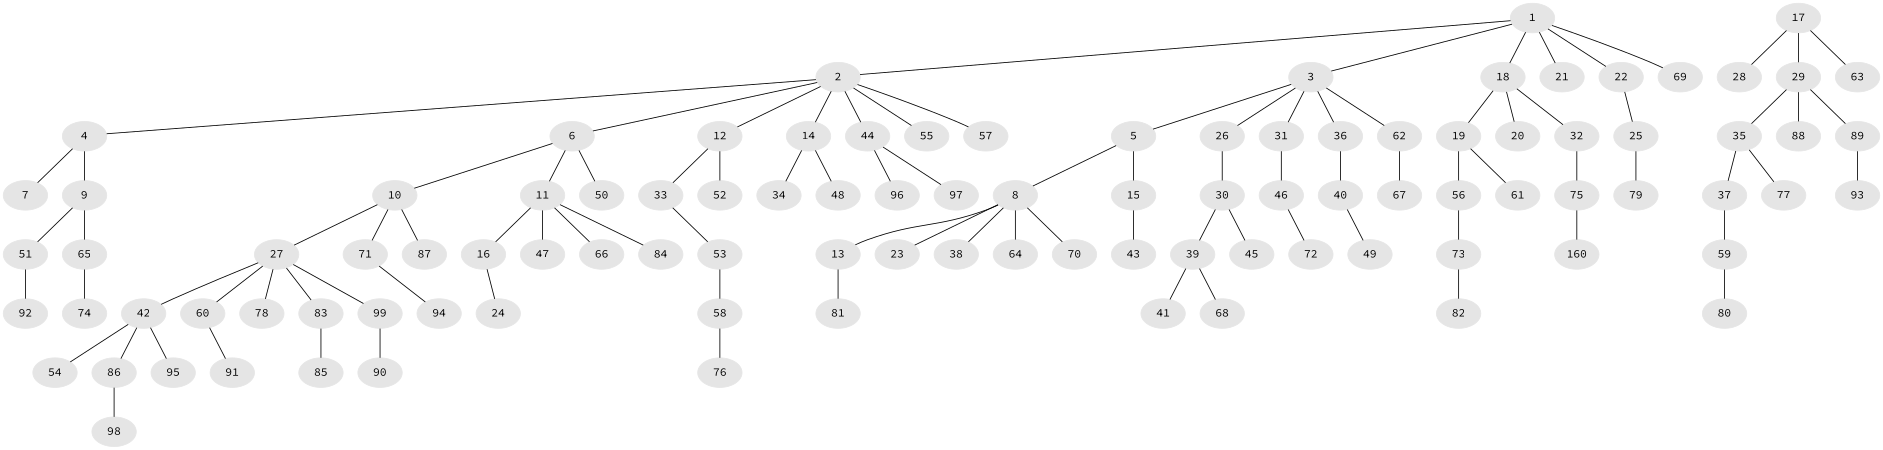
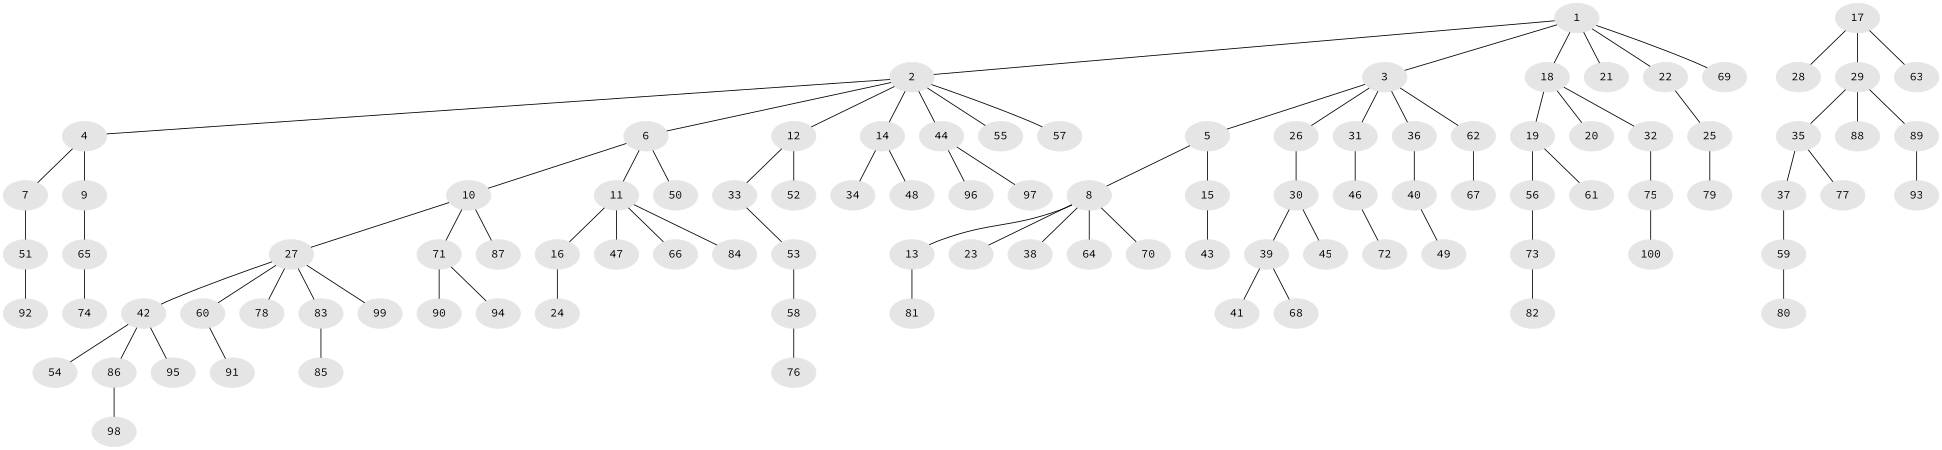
edge "9" -- "51": now "7" -- "51"
node "160": label "160" -> "100"
edge "99" -- "90": now "71" -- "90"
